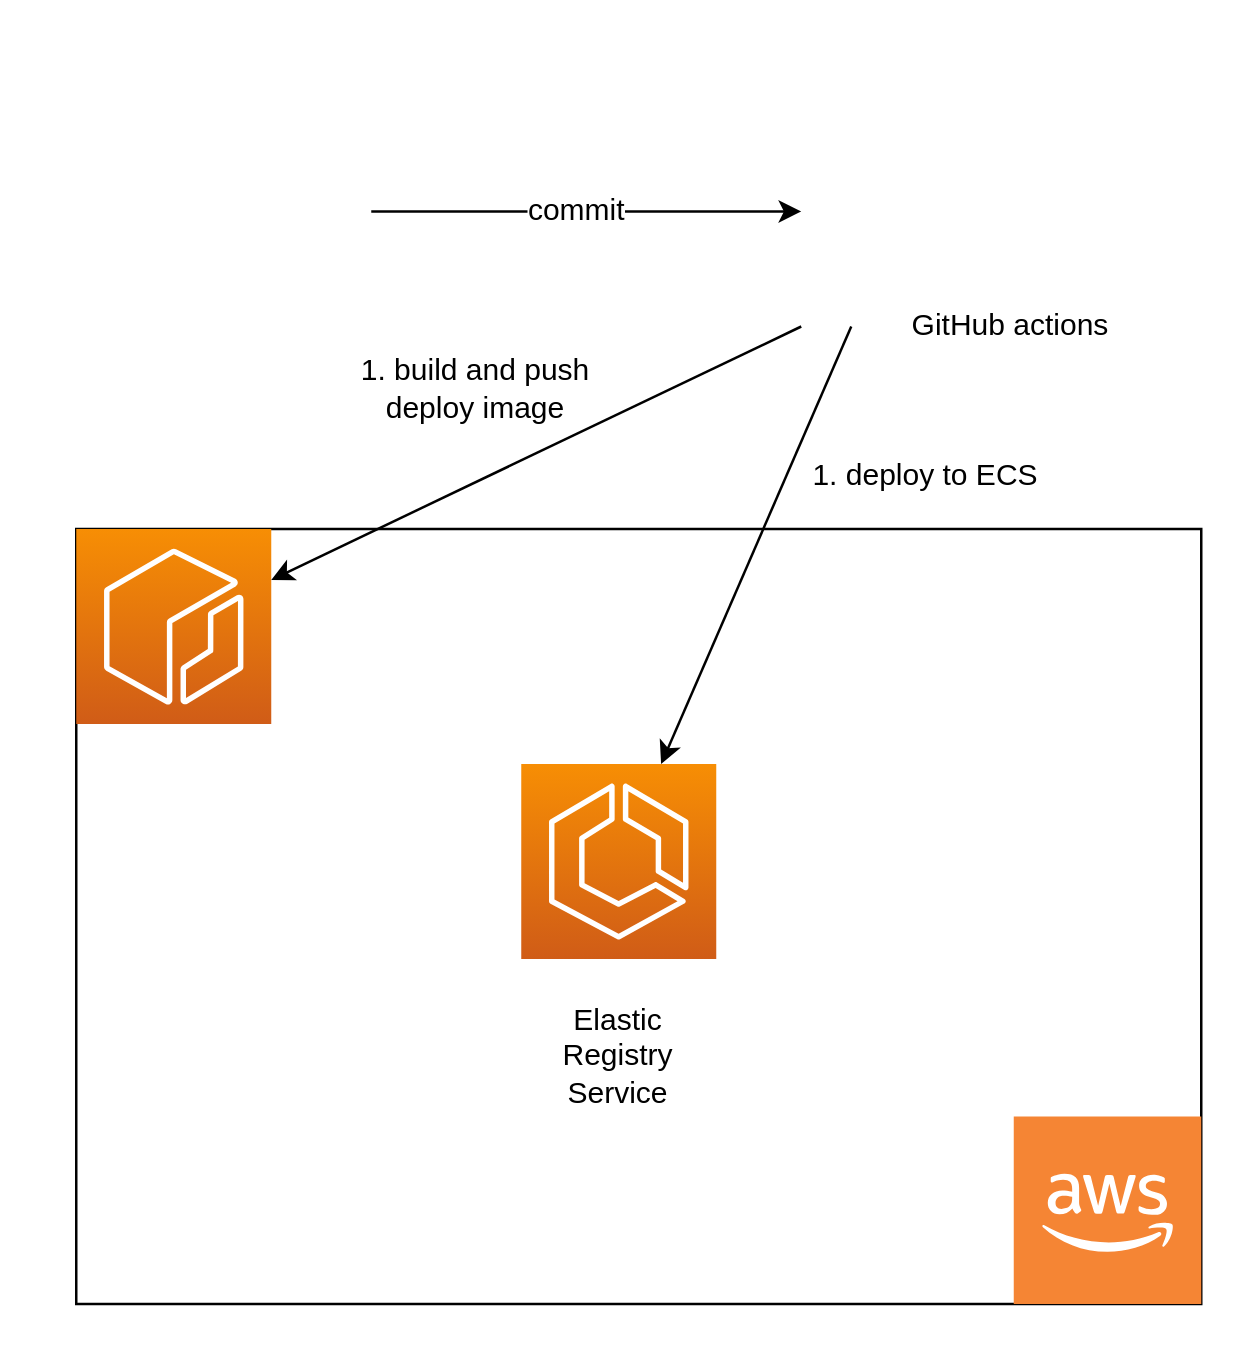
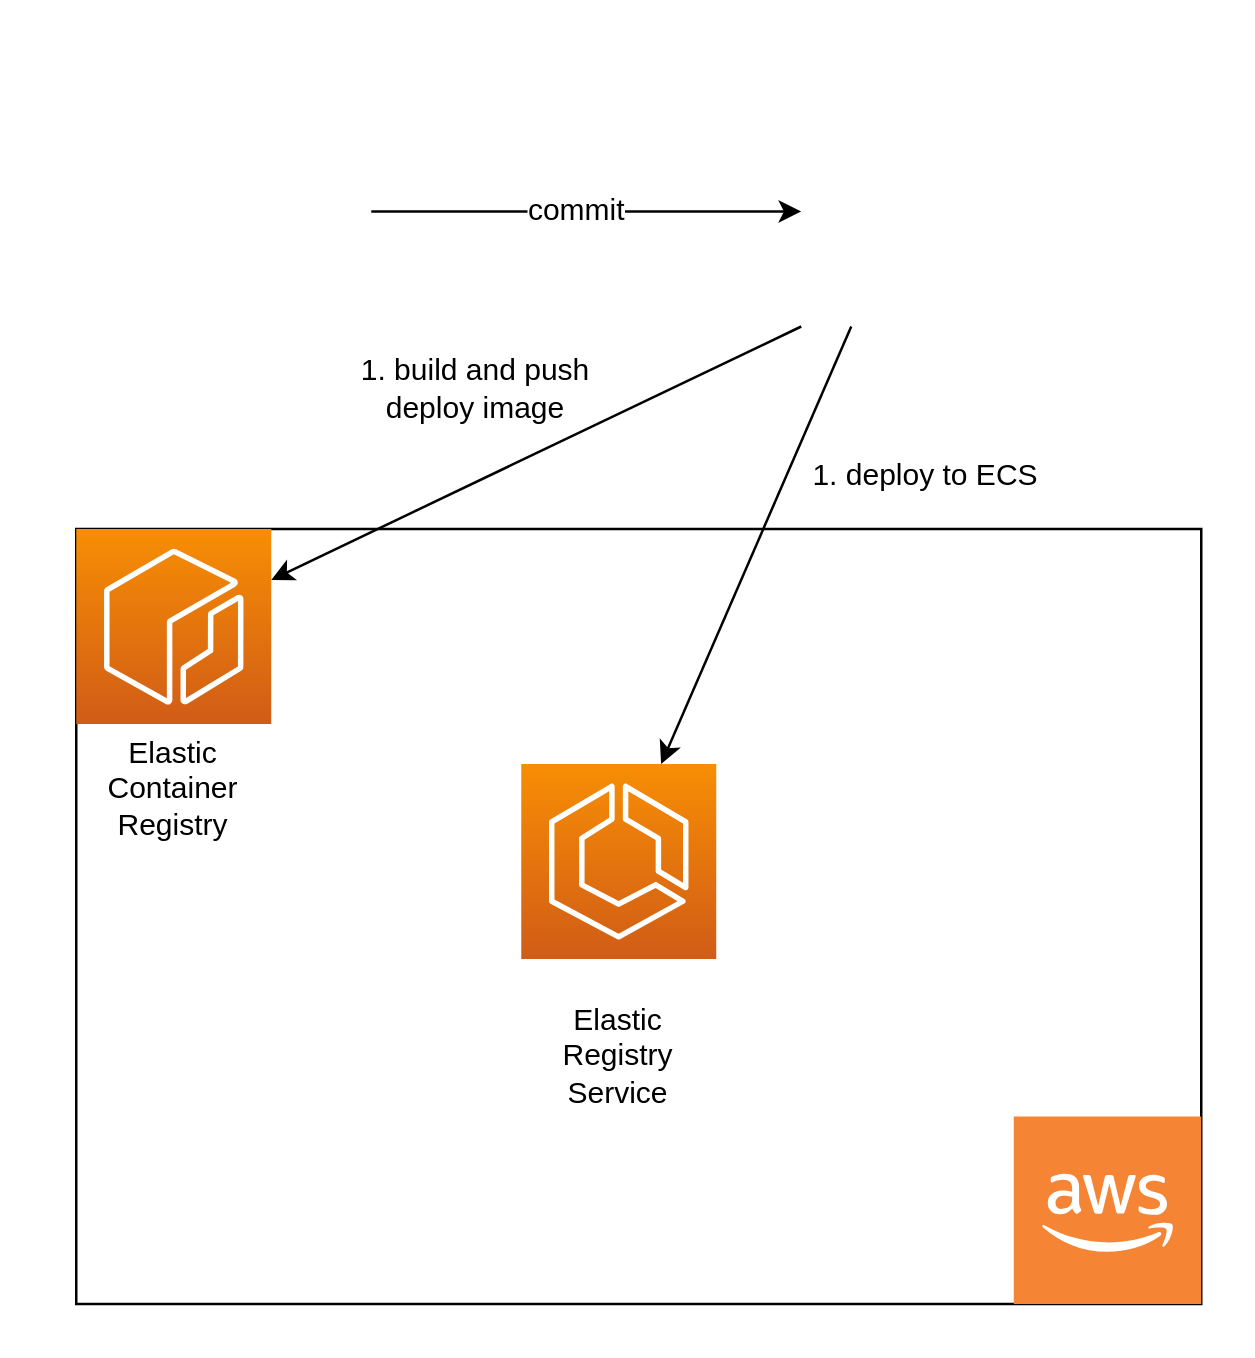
node "GitHub actions": removed
node "Elastic Container Registry": added
